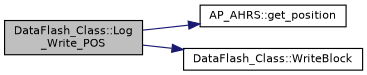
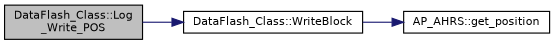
edge "DataFlash_Class::Log _Write_POS" -> "AP_AHRS::get_position": now "DataFlash_Class::WriteBlock" -> "AP_AHRS::get_position"
